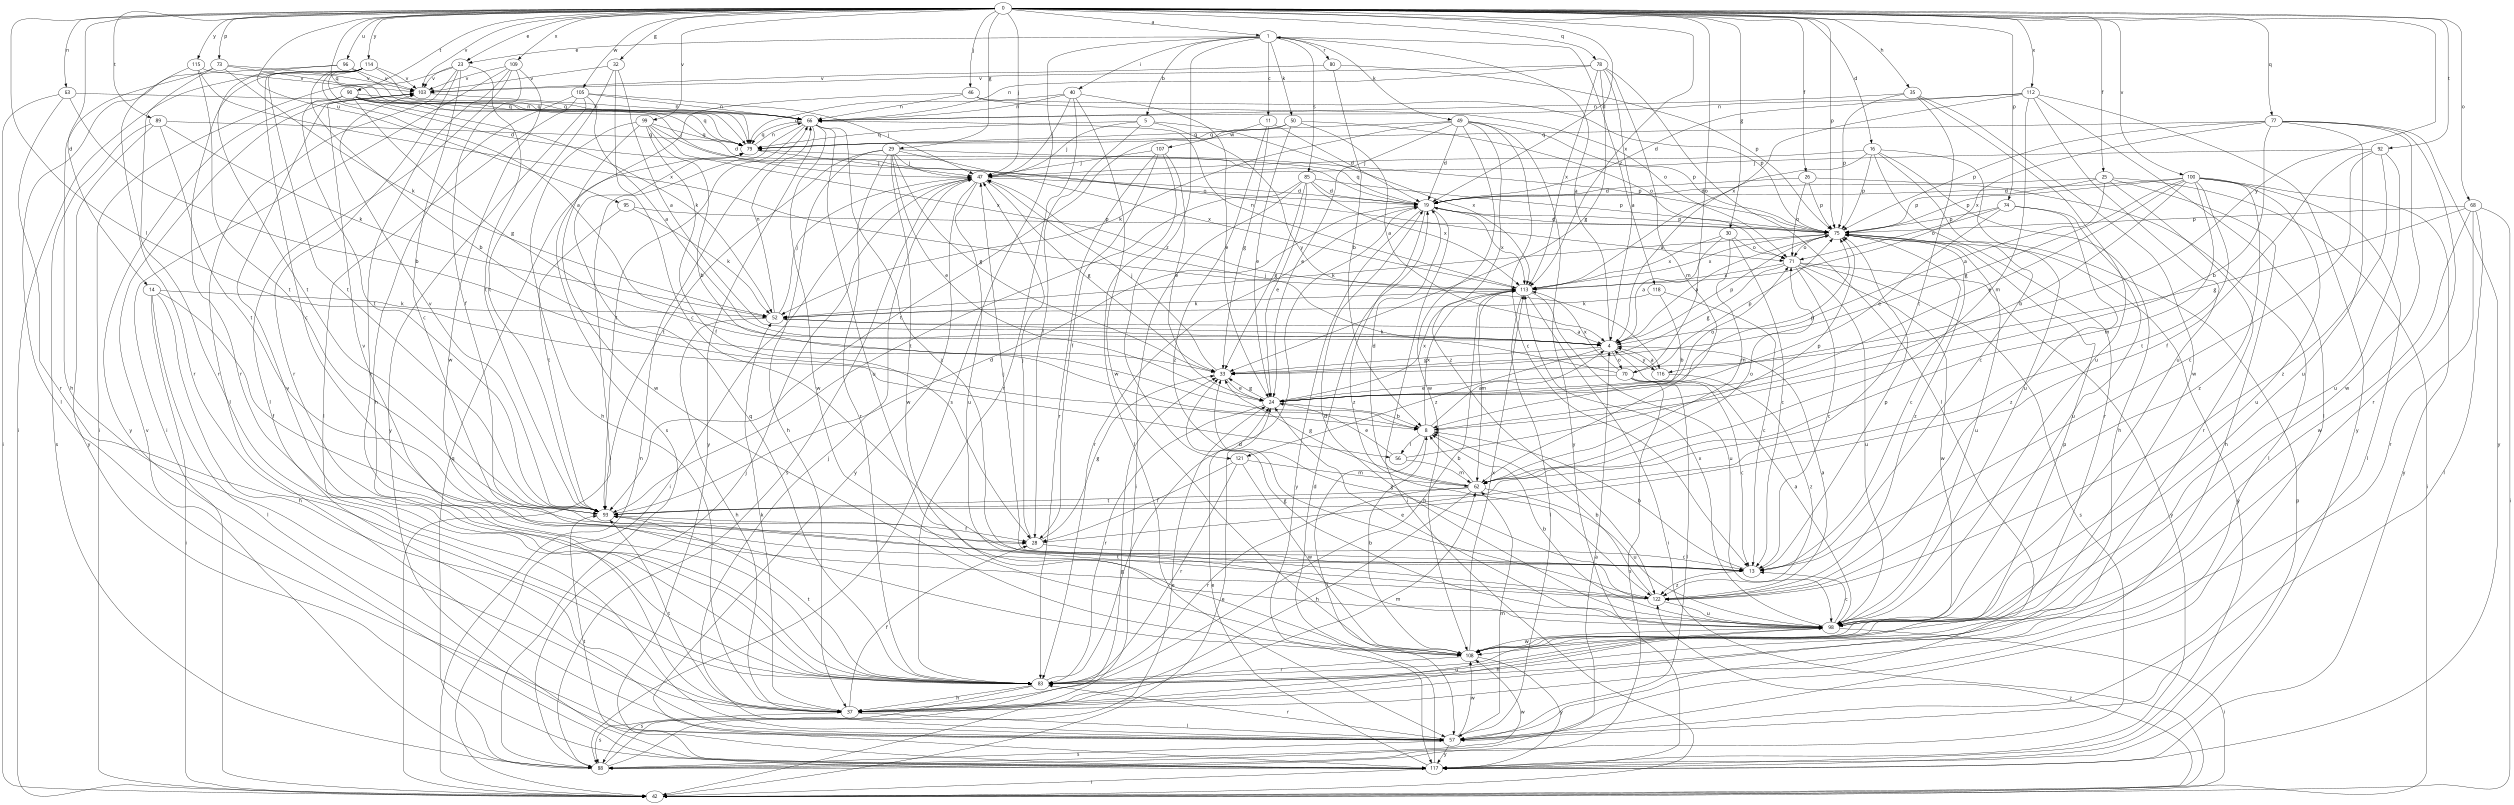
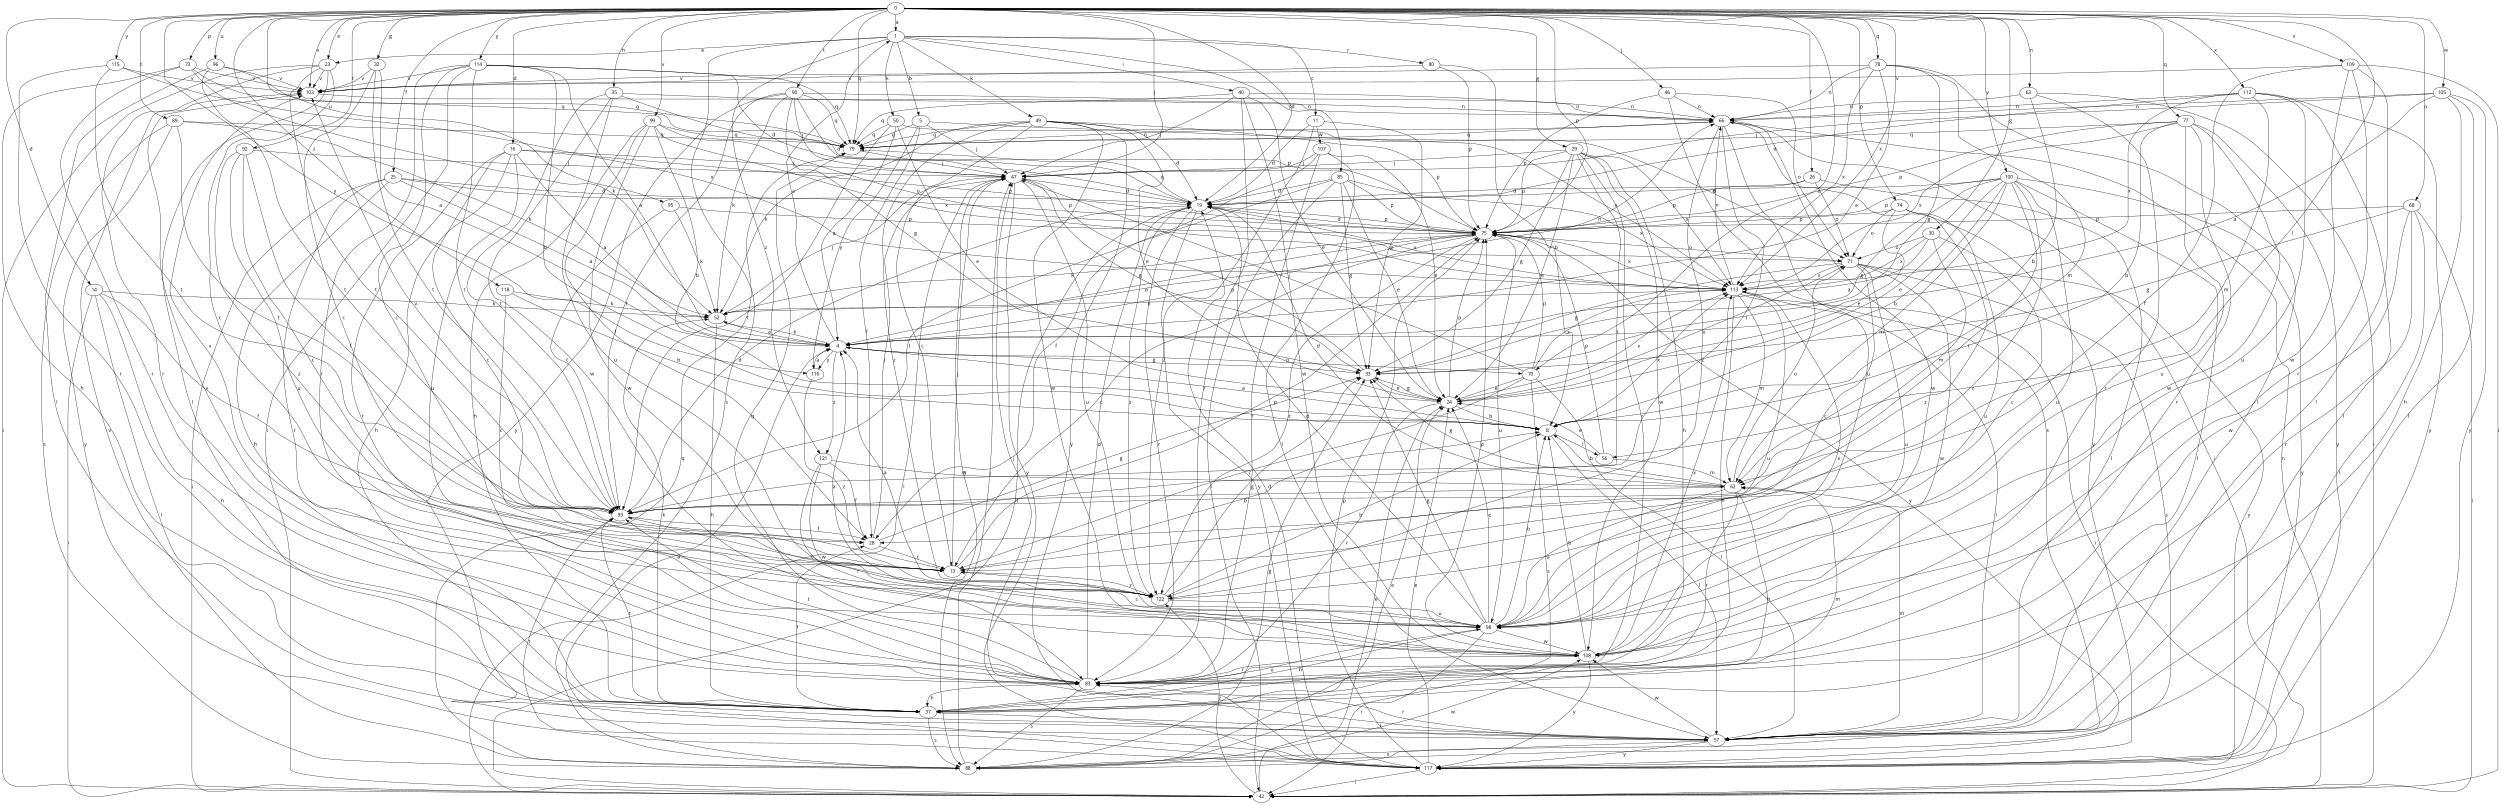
edge "1" -> "118": now "0" -> "118"
